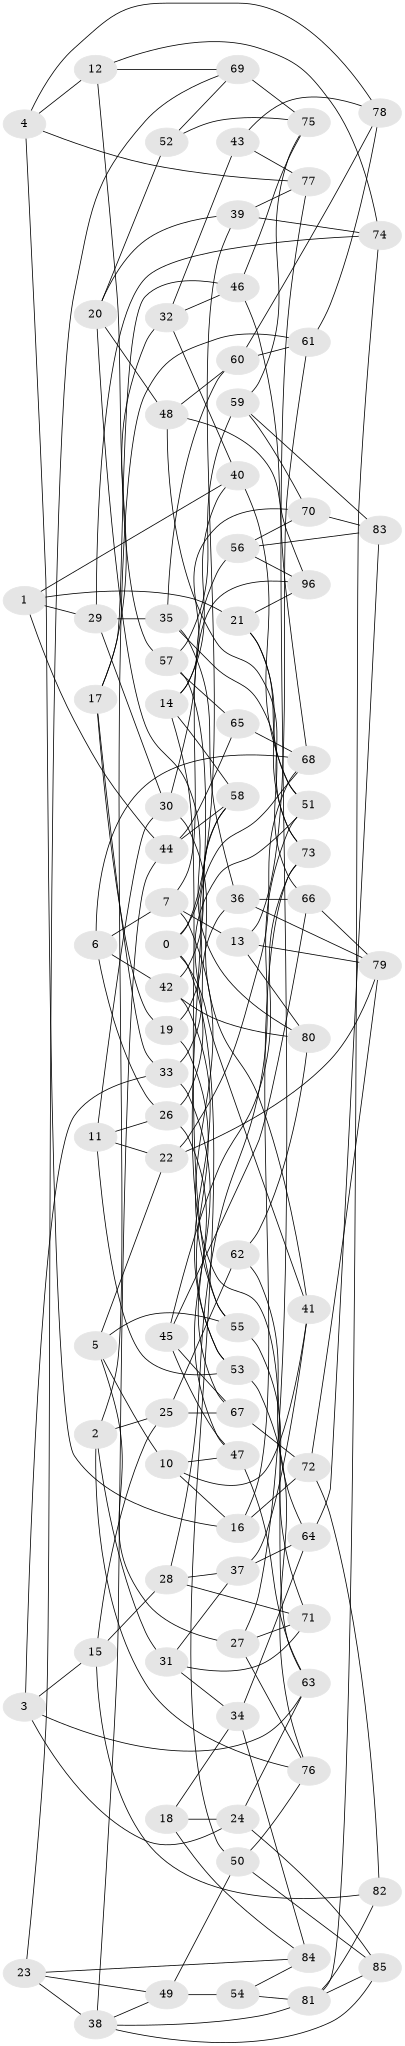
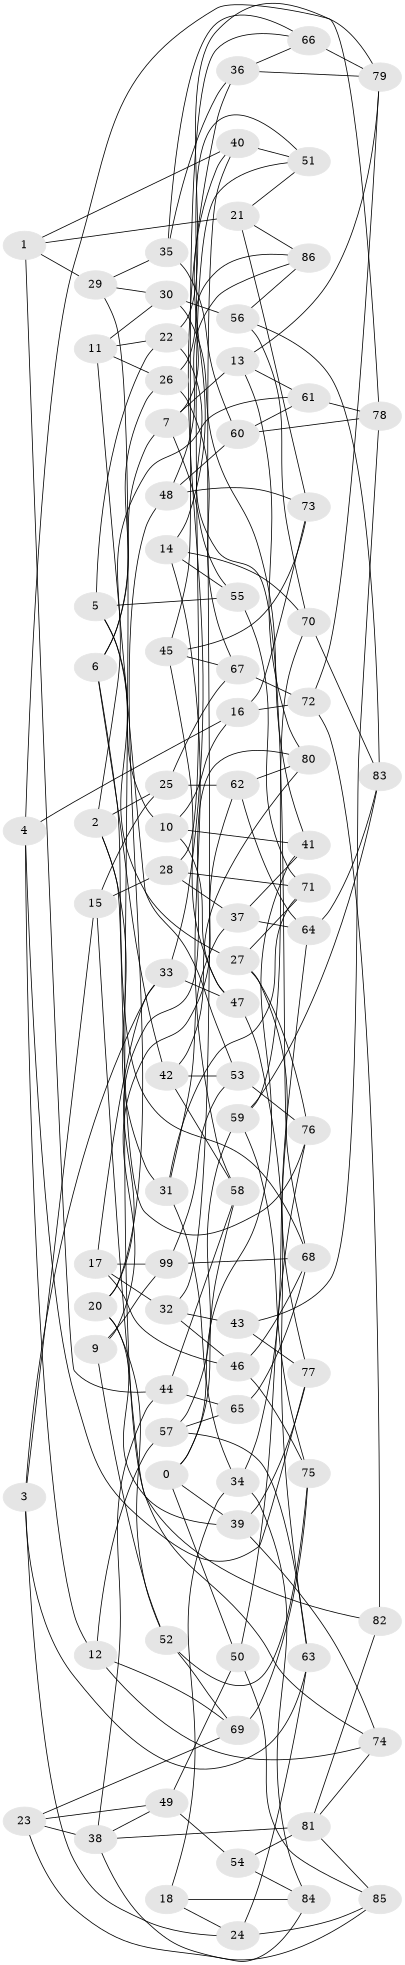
node "96": label "96" -> "86"
node "19": label "19" -> "99"
node "9": added
